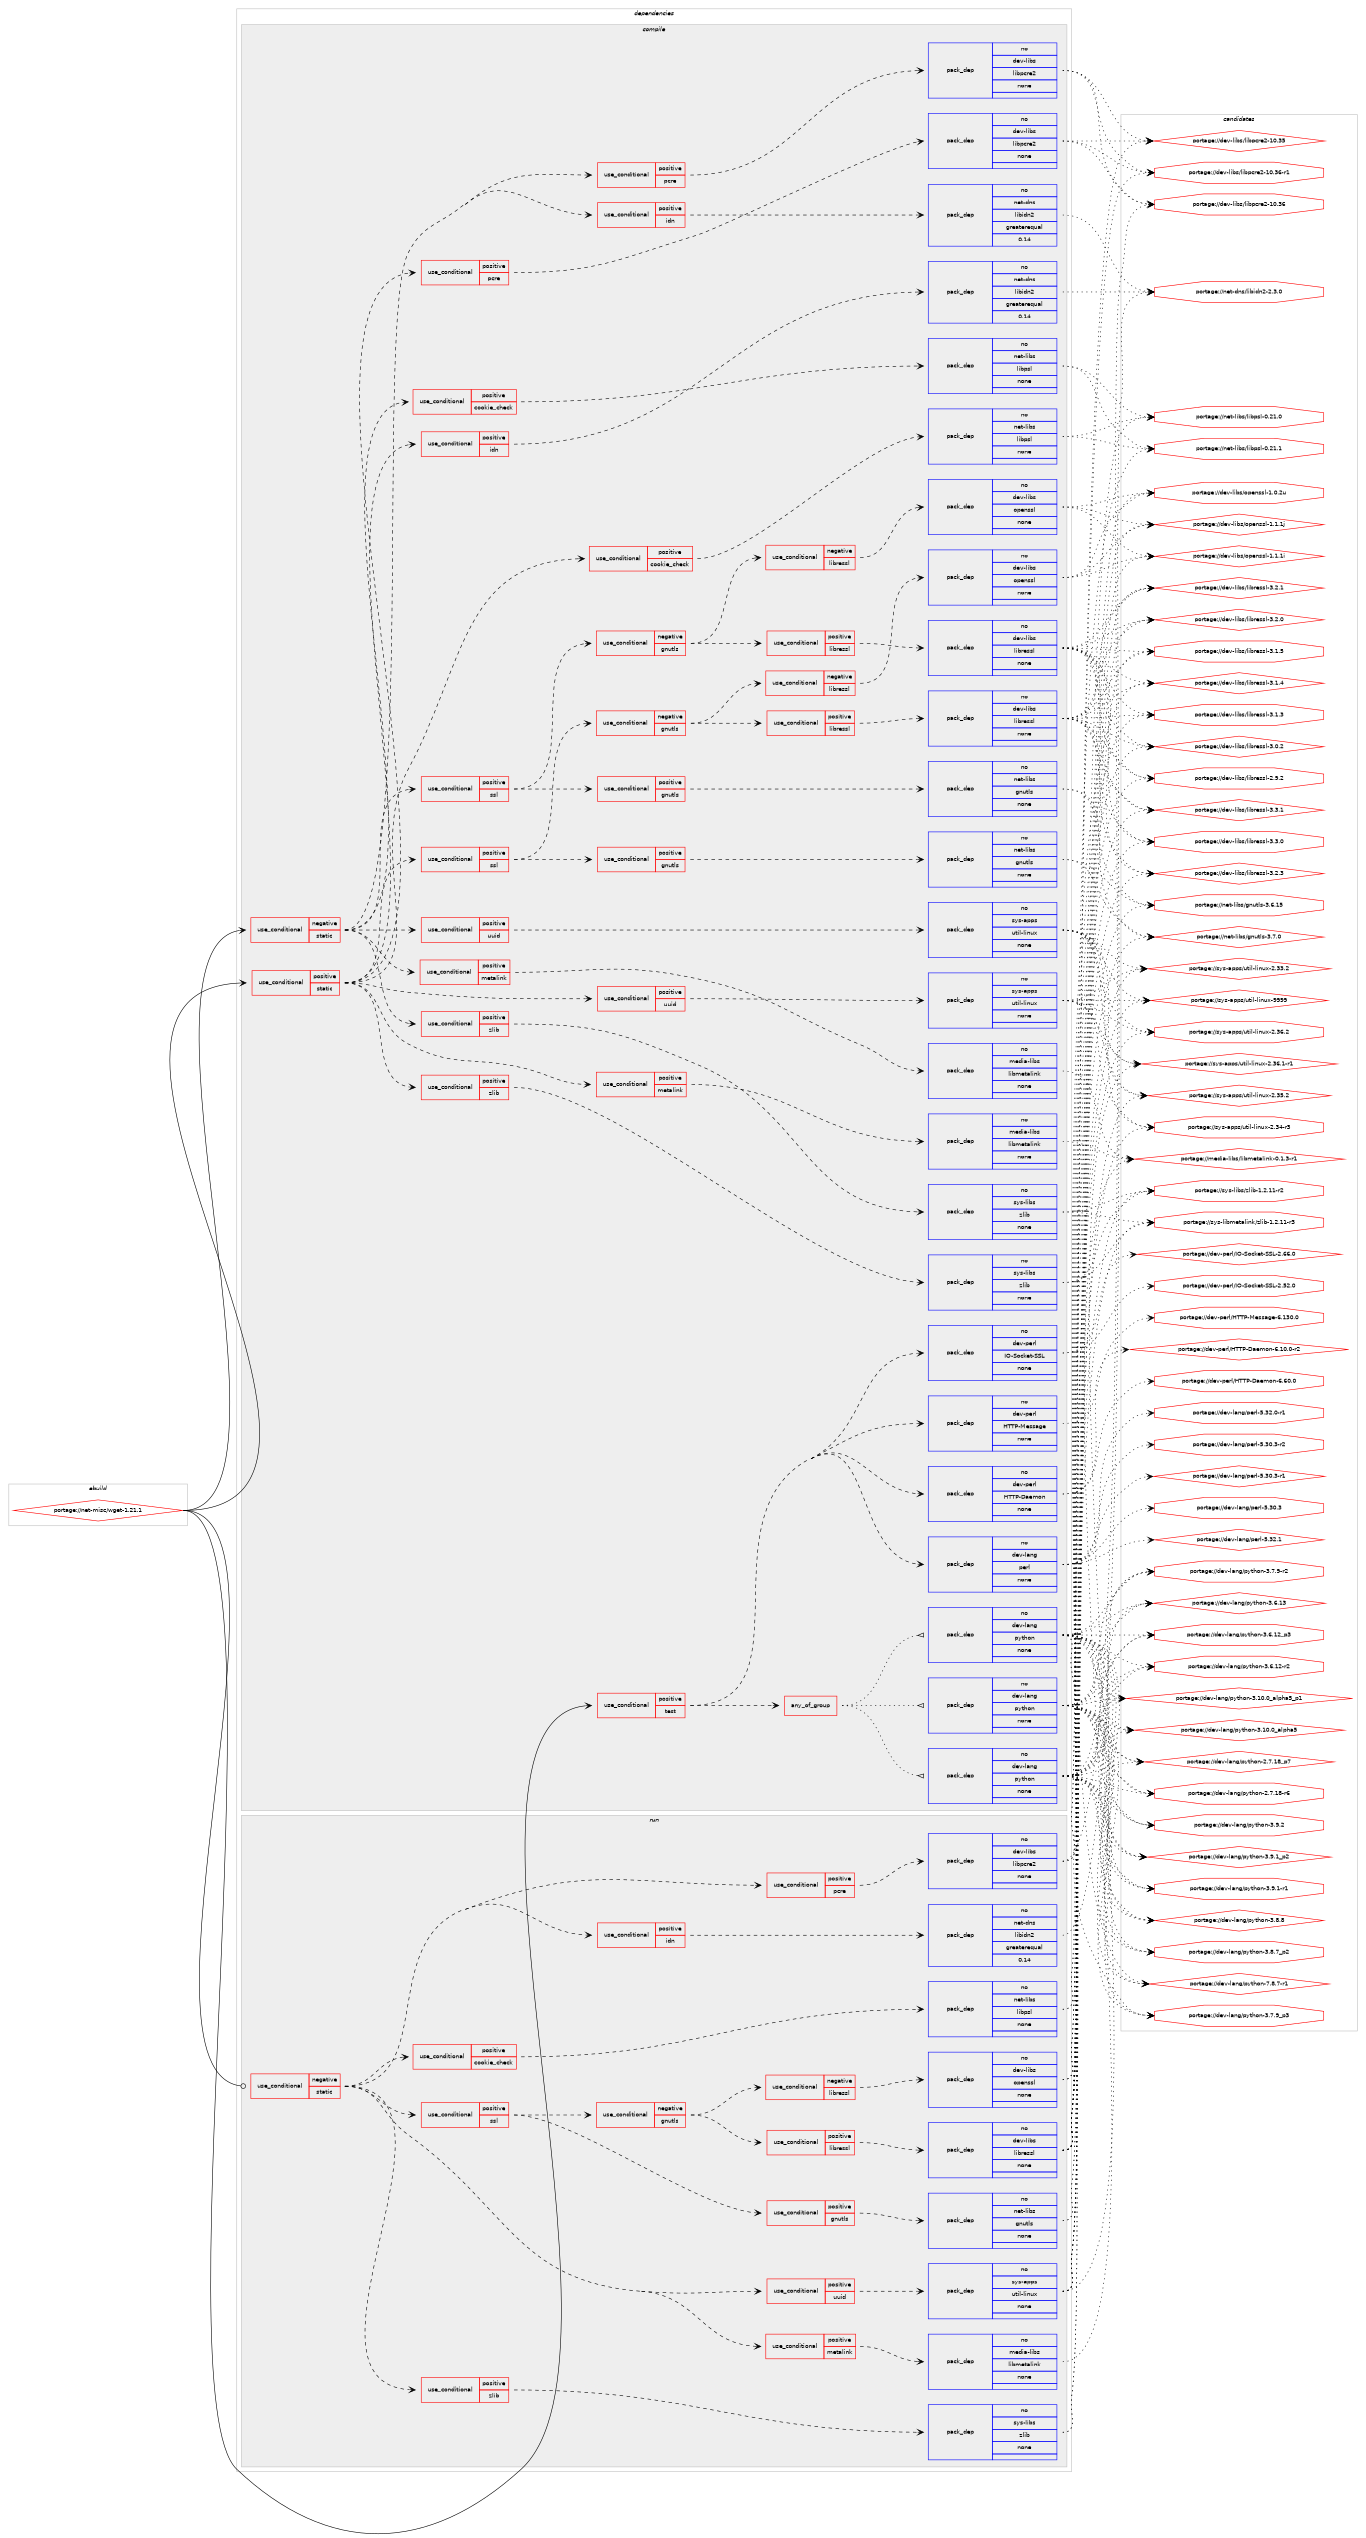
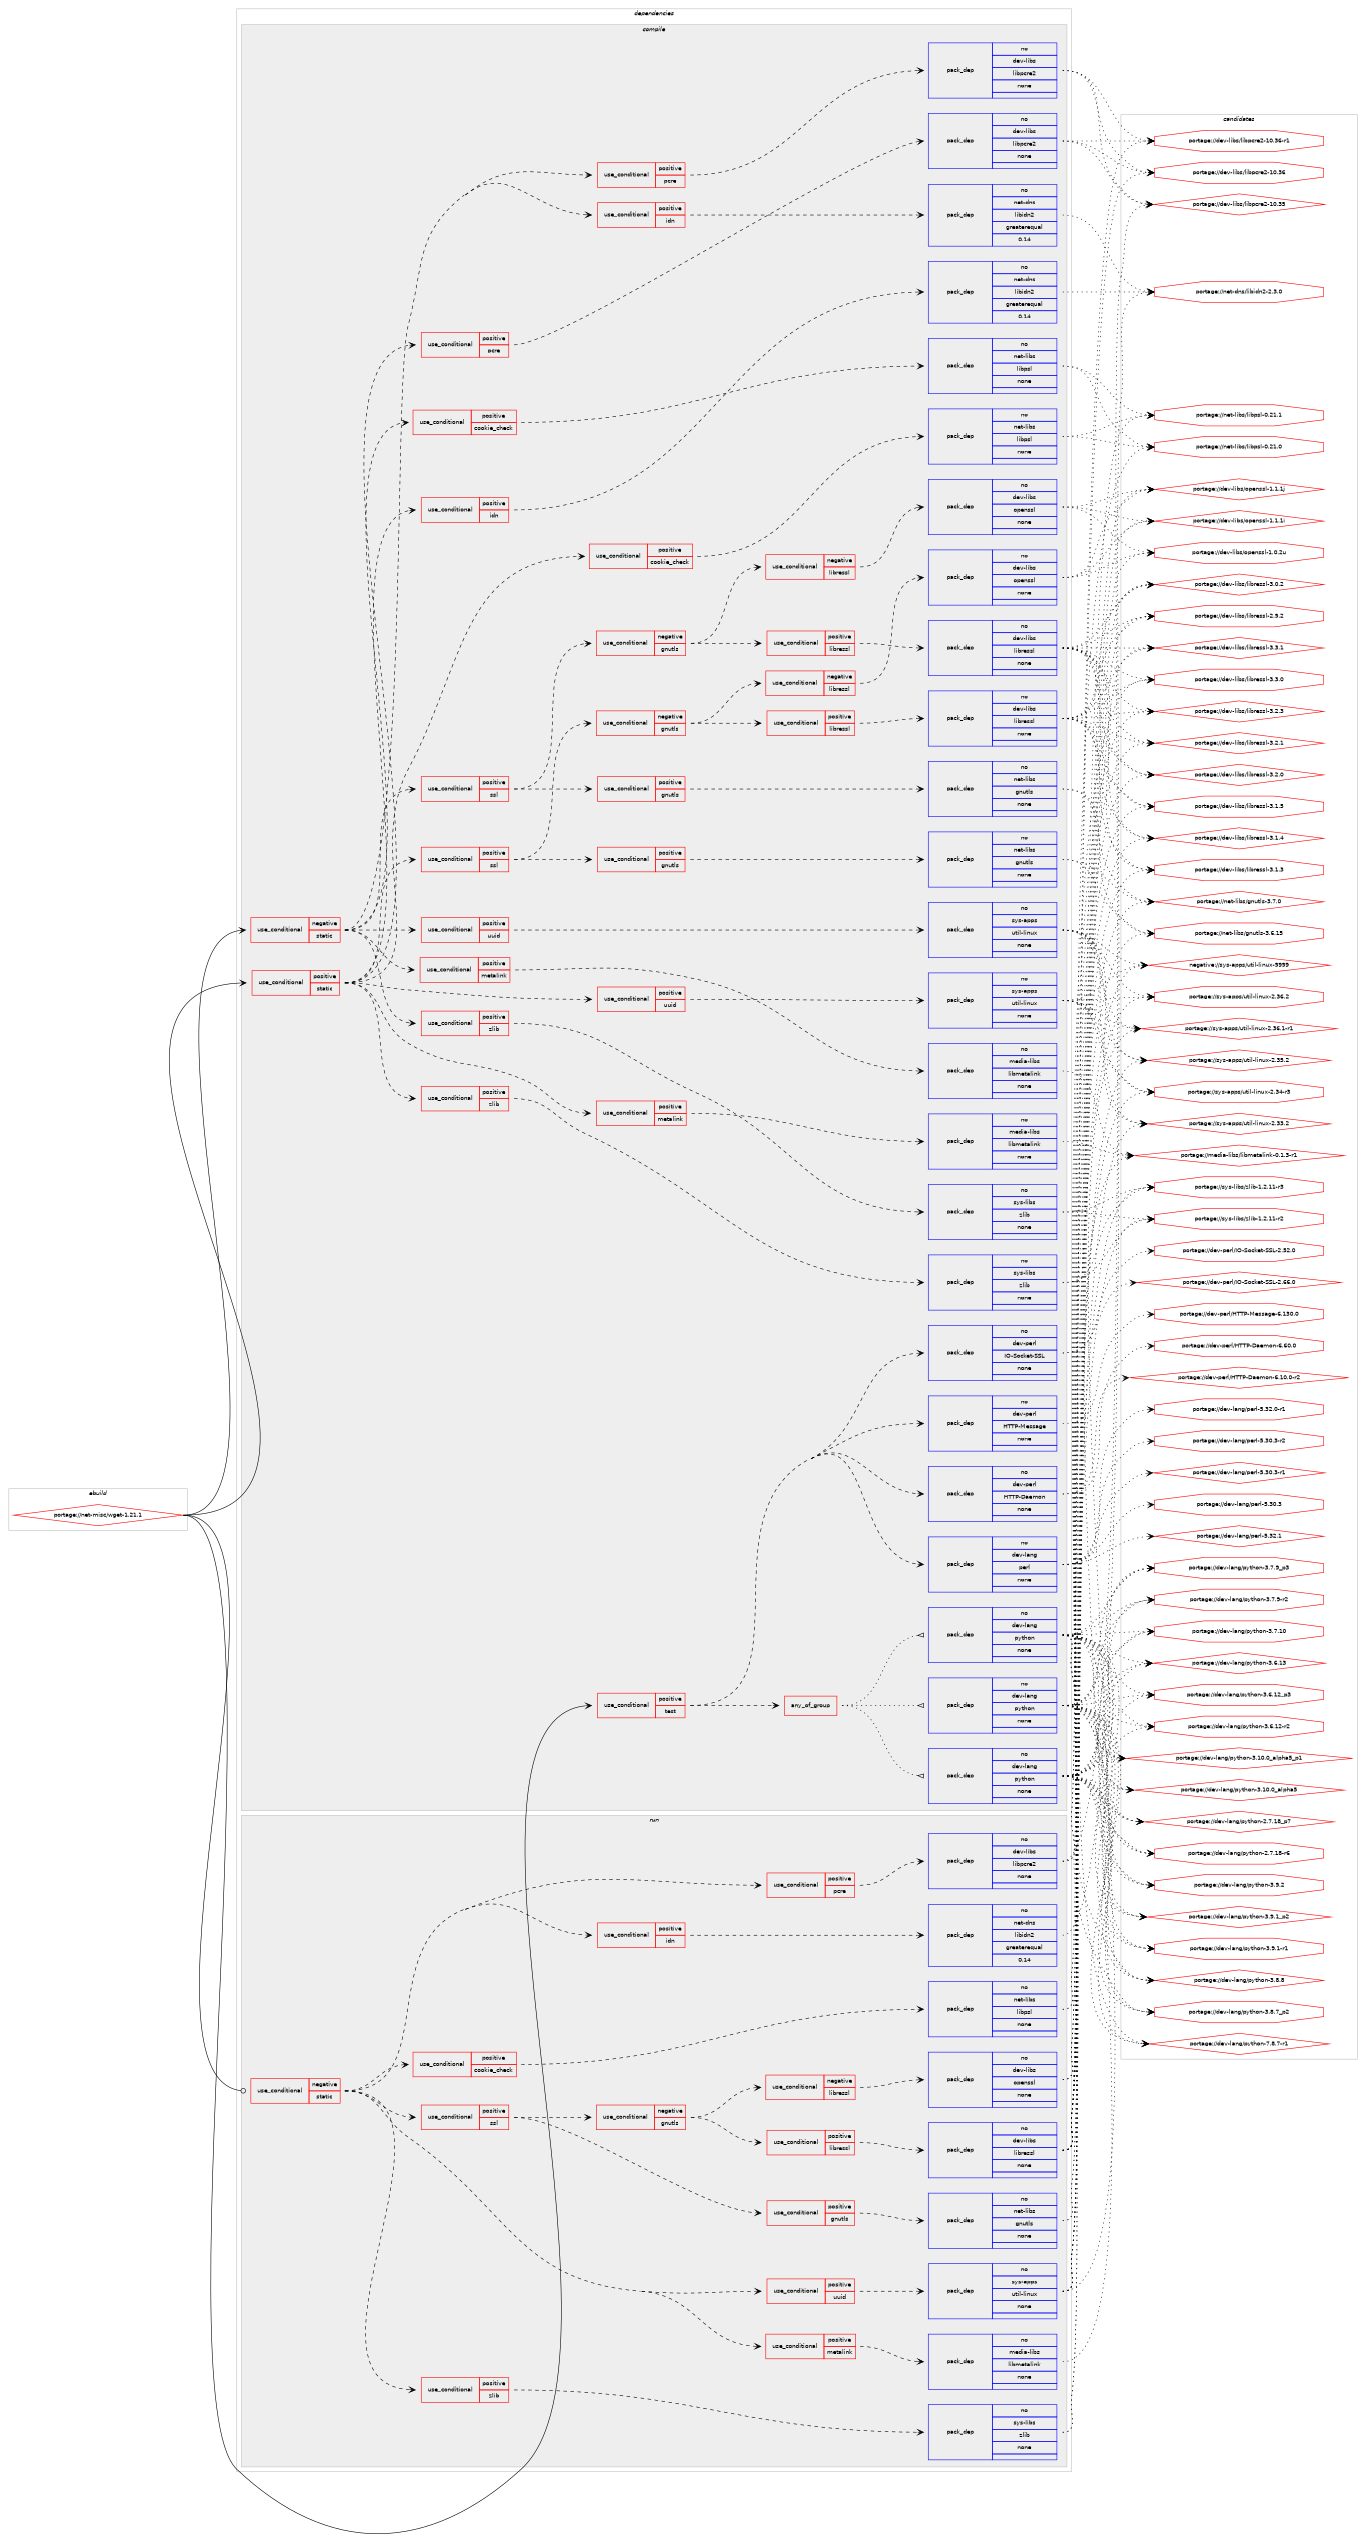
node "portage://sys-apps/util-linux-9999": label "portage://sys-apps/util-linux-9999" -> "negative://sys-apps/util-linux-9999"
node "portage://sys-libmetalink/zlib-1.2.11-r3": label "portage://sys-libmetalink/zlib-1.2.11-r3" -> "portage://sys-libs/zlib-1.2.11-r3"
node "portage://dev-lang/python-3.7.10": added
